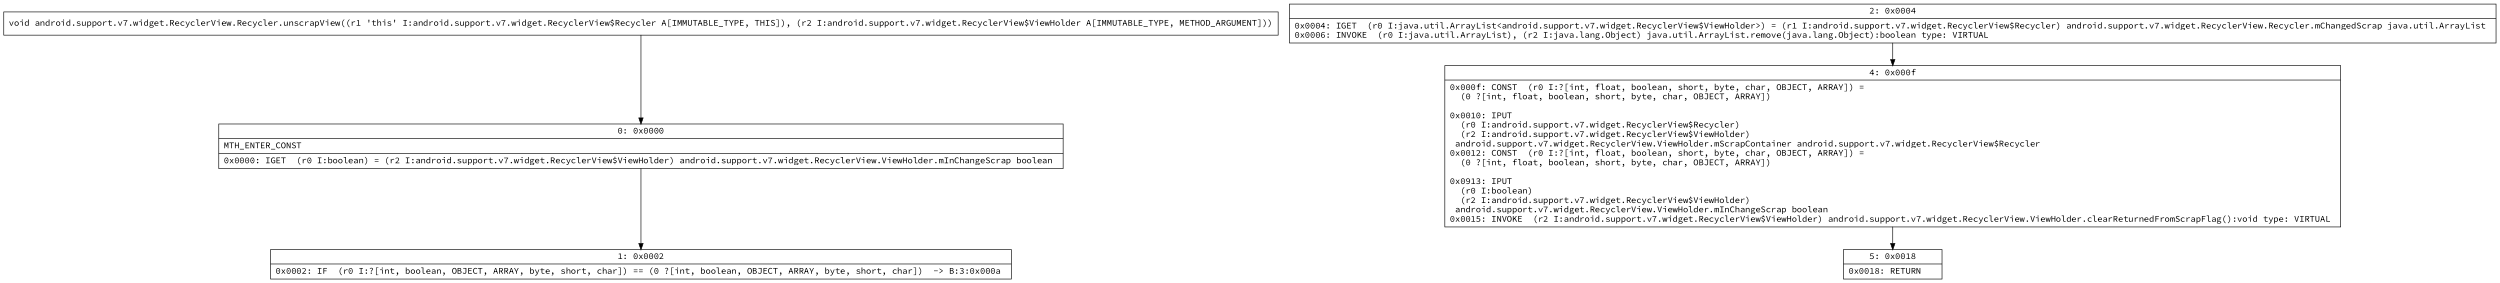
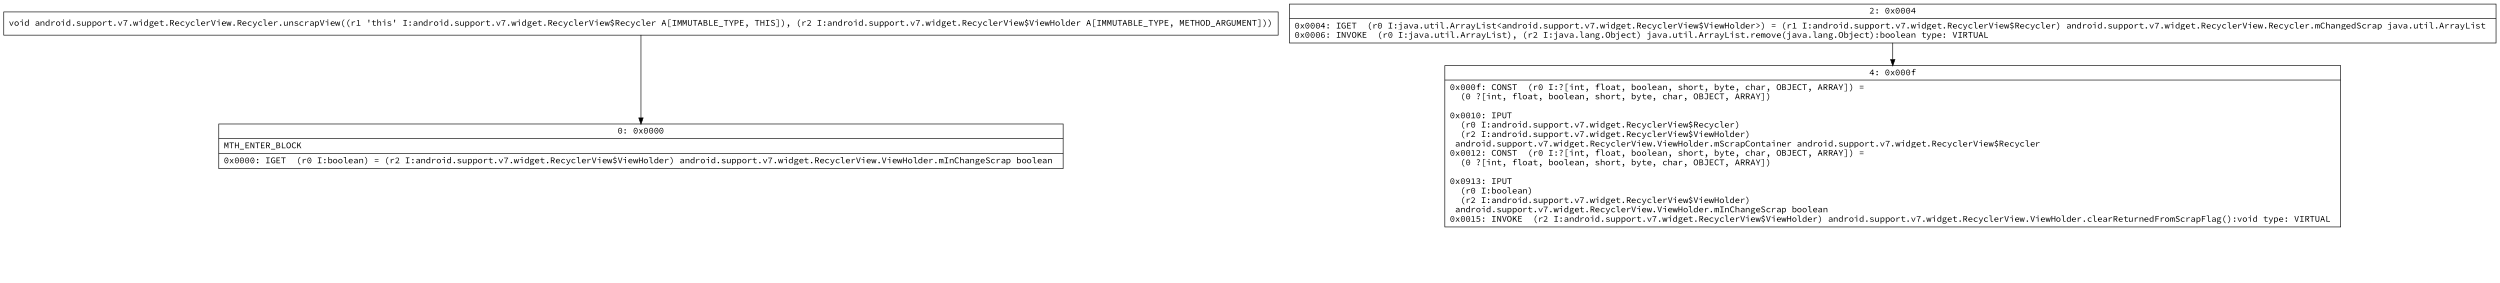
node "0: 0x0000": text "MTH_ENTER_CONST" -> "MTH_ENTER_BLOCK"
node "1: 0x0002": removed
node "5: 0x0018": removed
